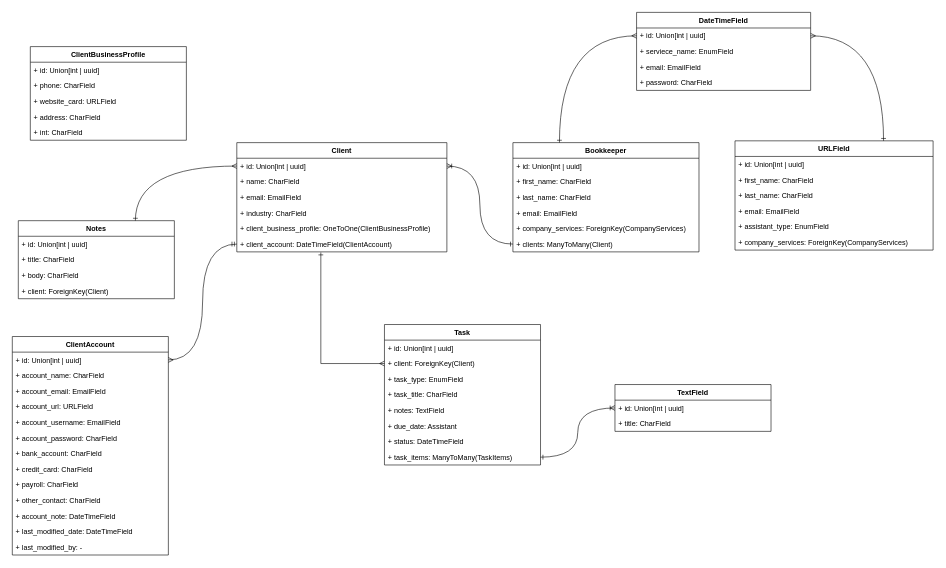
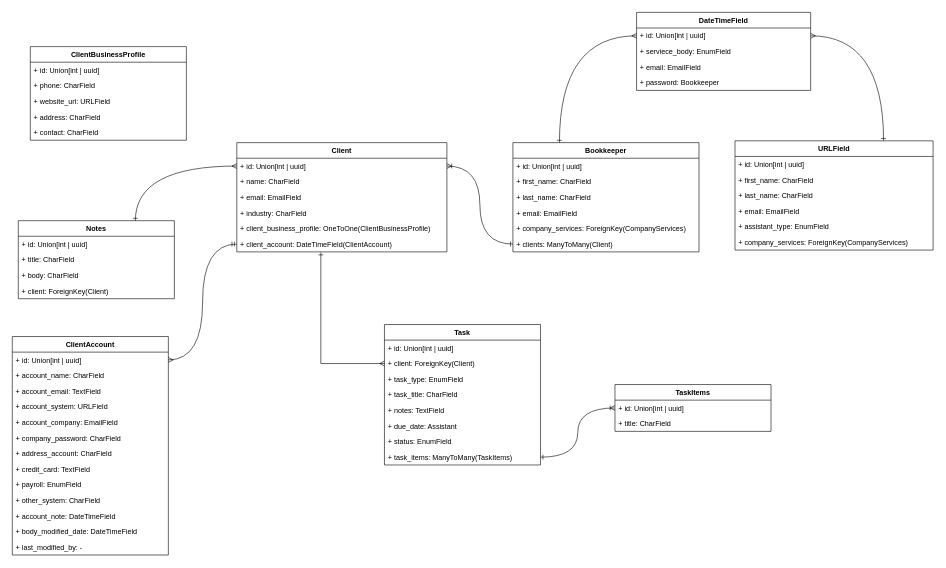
node "+ serviece_name: EnumField": label "+ serviece_name: EnumField" -> "+ serviece_body: EnumField"
node "+ password: CharField": label "+ password: CharField" -> "+ password: Bookkeeper"
node "+ website_card: URLField": label "+ website_card: URLField" -> "+ website_url: URLField"
node "+ int: CharField": label "+ int: CharField" -> "+ contact: CharField"
node "+ account_email: EmailField": label "+ account_email: EmailField" -> "+ account_email: TextField"
node "TextField": label "TextField" -> "TaskItems"
node "+ account_url: URLField": label "+ account_url: URLField" -> "+ account_system: URLField"
node "+ account_username: EmailField": label "+ account_username: EmailField" -> "+ account_company: EmailField"
node "+ account_password: CharField": label "+ account_password: CharField" -> "+ company_password: CharField"
node "+ status: DateTimeField": label "+ status: DateTimeField" -> "+ status: EnumField"
node "+ bank_account: CharField": label "+ bank_account: CharField" -> "+ address_account: CharField"
node "+ credit_card: CharField": label "+ credit_card: CharField" -> "+ credit_card: TextField"
node "+ payroll: CharField": label "+ payroll: CharField" -> "+ payroll: EnumField"
node "+ other_contact: CharField": label "+ other_contact: CharField" -> "+ other_system: CharField"
node "+ last_modified_date: DateTimeField": label "+ last_modified_date: DateTimeField" -> "+ body_modified_date: DateTimeField"
